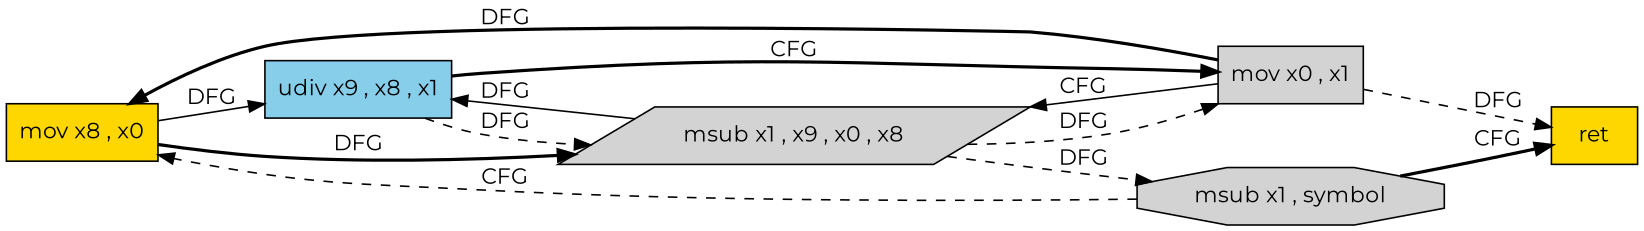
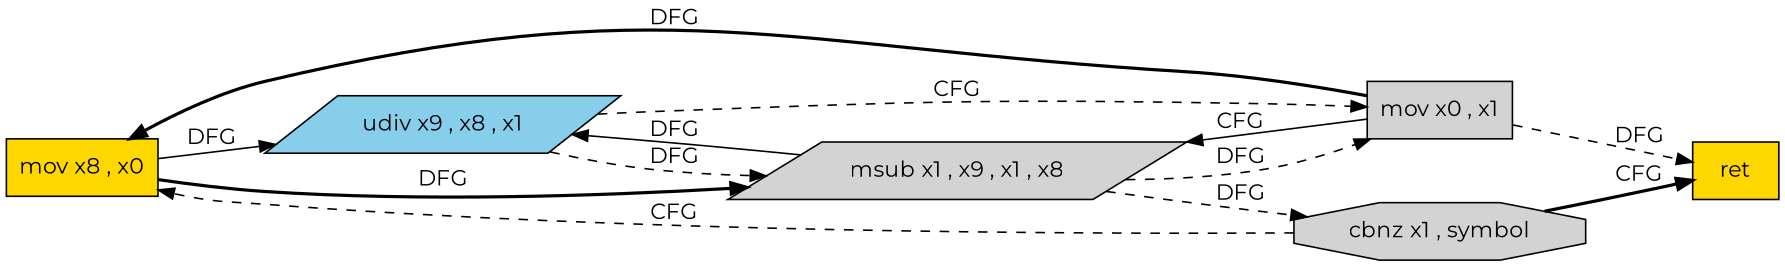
edge "udiv x9 , x8 , x1" -> "mov x0 , x1": style bold -> dashed
node "udiv x9 , x8 , x1": shape box -> parallelogram
node "msub x1 , x9 , x0 , x8": label "msub x1 , x9 , x0 , x8" -> "msub x1 , x9 , x1 , x8"
node "msub x1 , symbol": label "msub x1 , symbol" -> "cbnz x1 , symbol"
